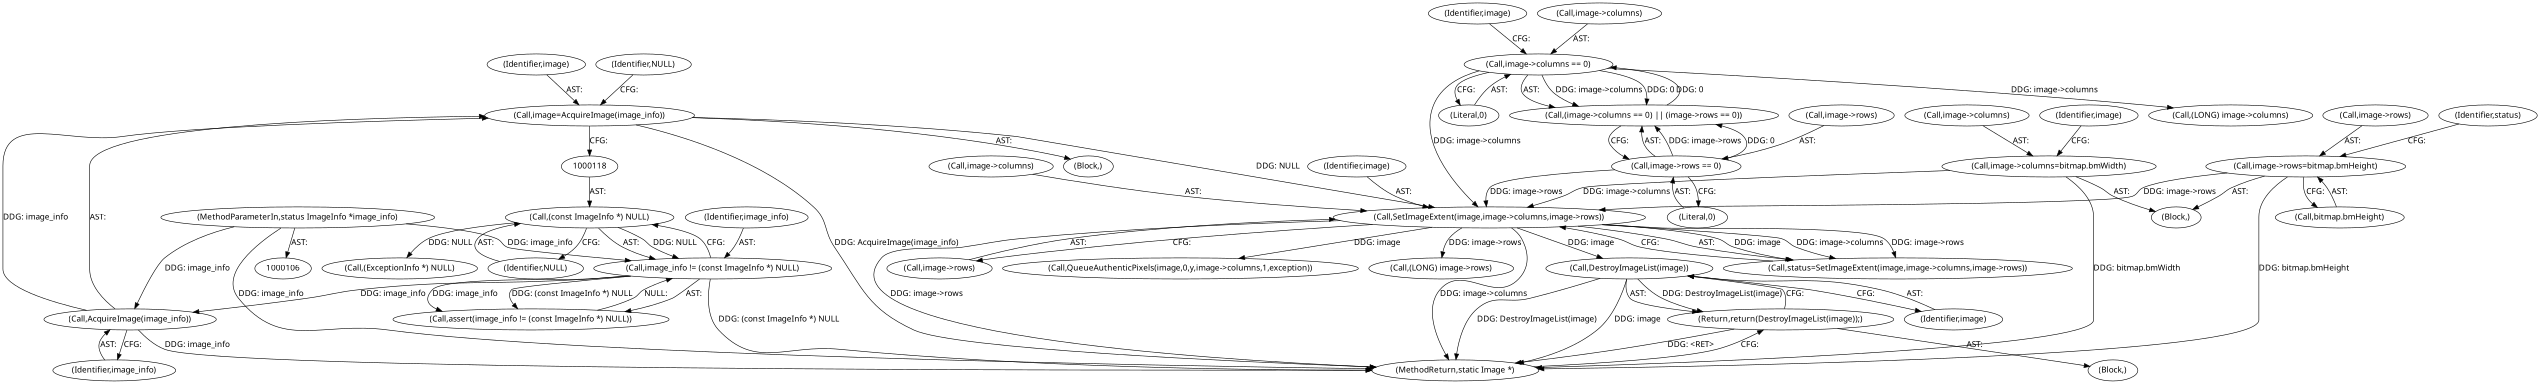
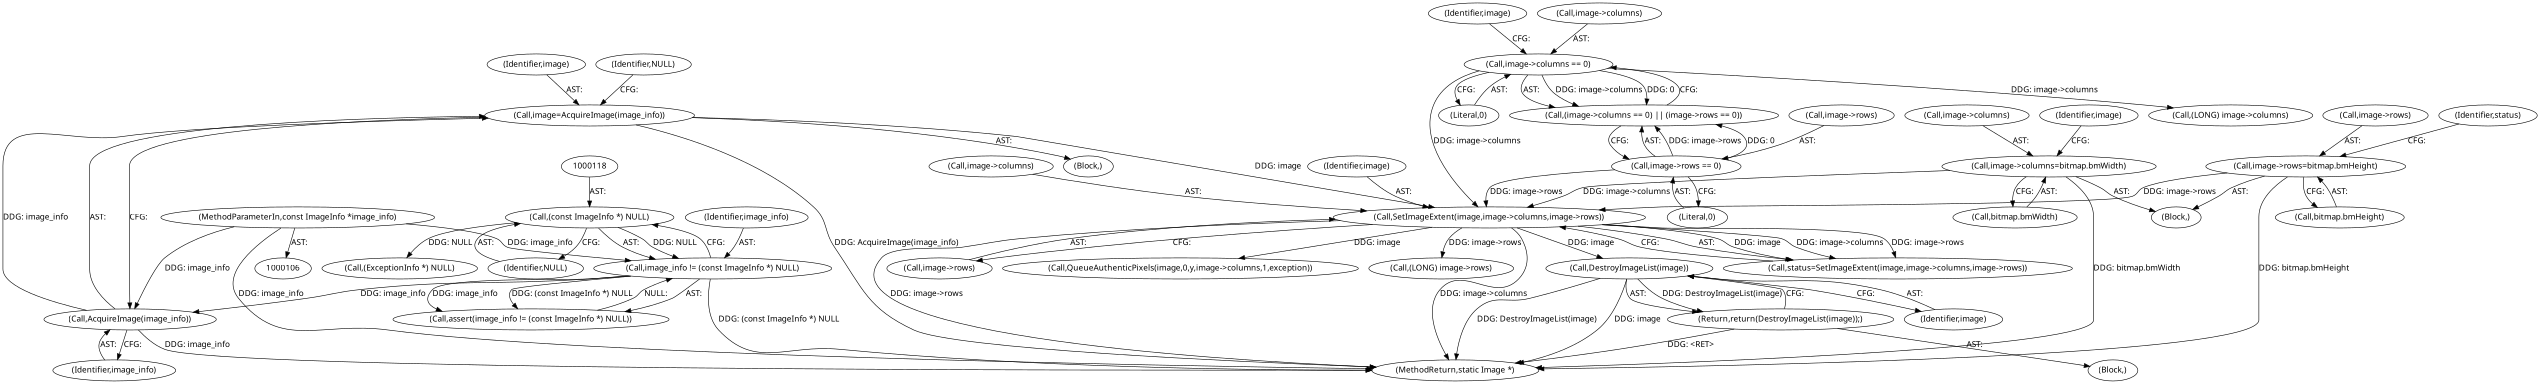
edge "(Call,(image->columns == 0) || (image->rows == 0))" -> "(Call,image->columns == 0)": label "DDG: 0" -> "CFG: "
edge "(Call,image=AcquireImage(image_info))" -> "1000118": now "(Call,image=AcquireImage(image_info))" -> "(Call,AcquireImage(image_info))"
edge "(Call,image=AcquireImage(image_info))" -> "(Call,SetImageExtent(image,image->columns,image->rows))": label "DDG: NULL" -> "DDG: image"
node "(MethodParameterIn,status ImageInfo *image_info)": label "(MethodParameterIn,status ImageInfo *image_info)" -> "(MethodParameterIn,const ImageInfo *image_info)"
node "(Call,bitmap.bmWidth)": added
edge "(MethodReturn,static Image *)" -> "(Return,return(DestroyImageList(image));)": removed, label "CFG:"
